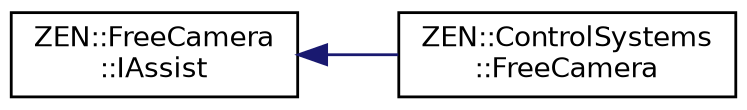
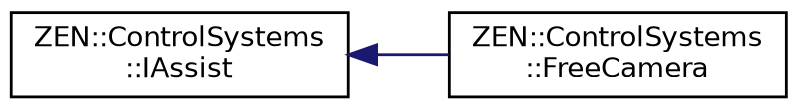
node "ZEN::FreeCamera ::IAssist": label "ZEN::FreeCamera ::IAssist" -> "ZEN::ControlSystems ::IAssist"
